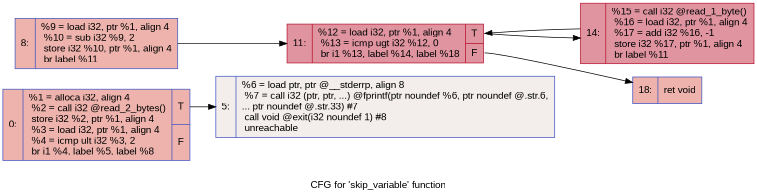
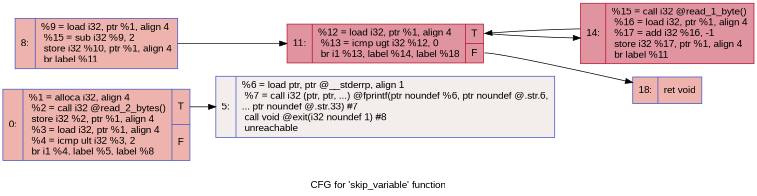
node "8:": text "%10 = sub i32 %9, 2" -> "%15 = sub i32 %9, 2"
node "5:": text "%6 = load ptr, ptr @__stderrp, align 8" -> "%6 = load ptr, ptr @__stderrp, align 1"
